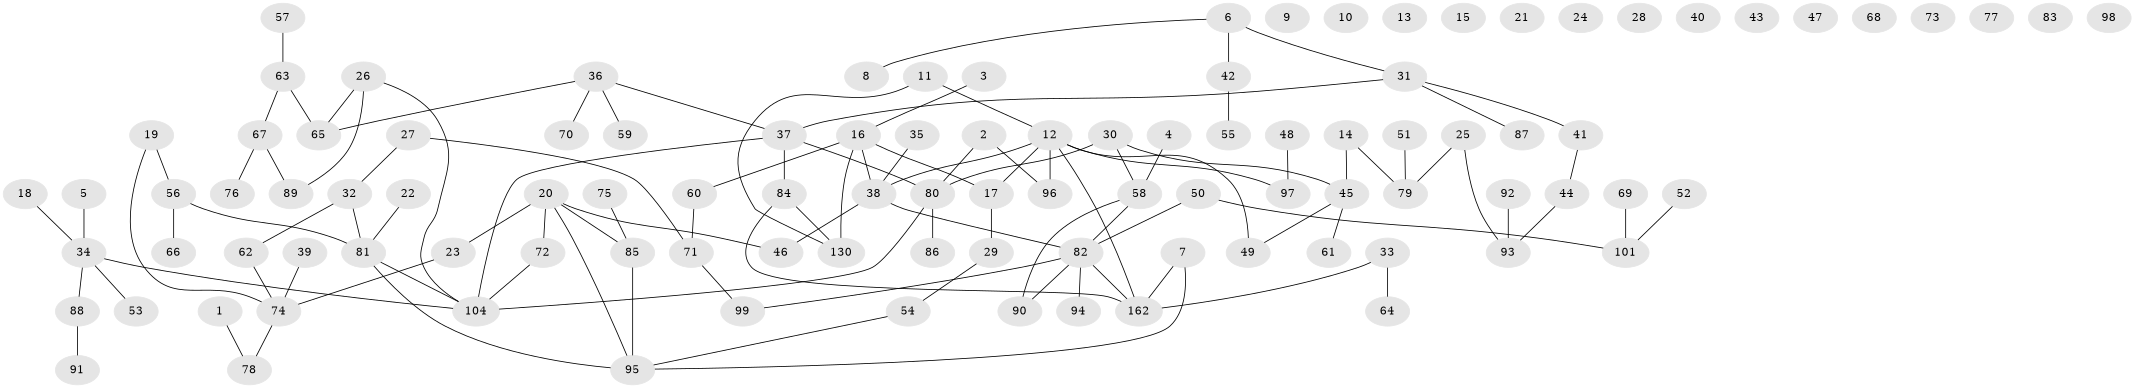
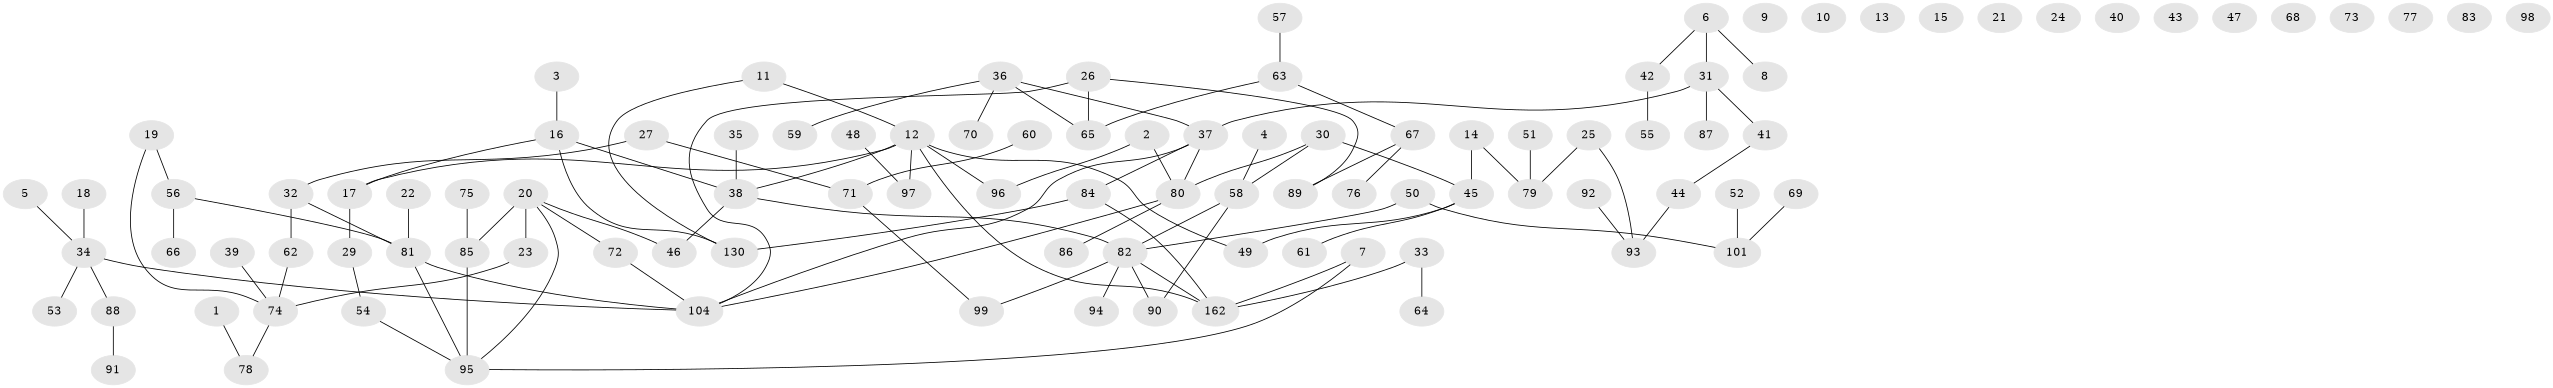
node "28": removed
edge "16" -- "60": removed
